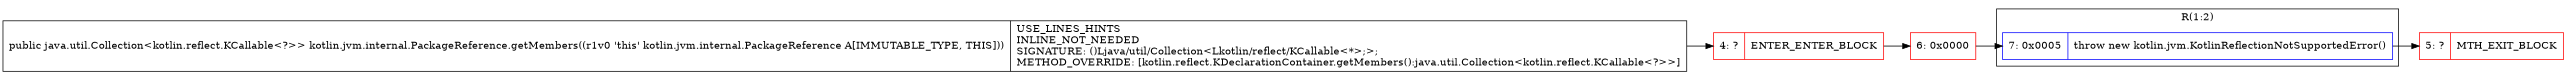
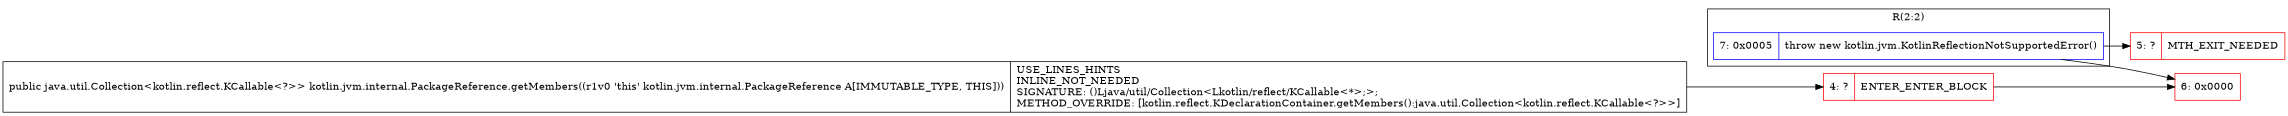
cluster "R(1:2)": label "R(1:2)" -> "R(2:2)"
edge "6: 0x0000" -> "7: 0x0005": reversed
node "5: ?": text "MTH_EXIT_BLOCK" -> "MTH_EXIT_NEEDED"
